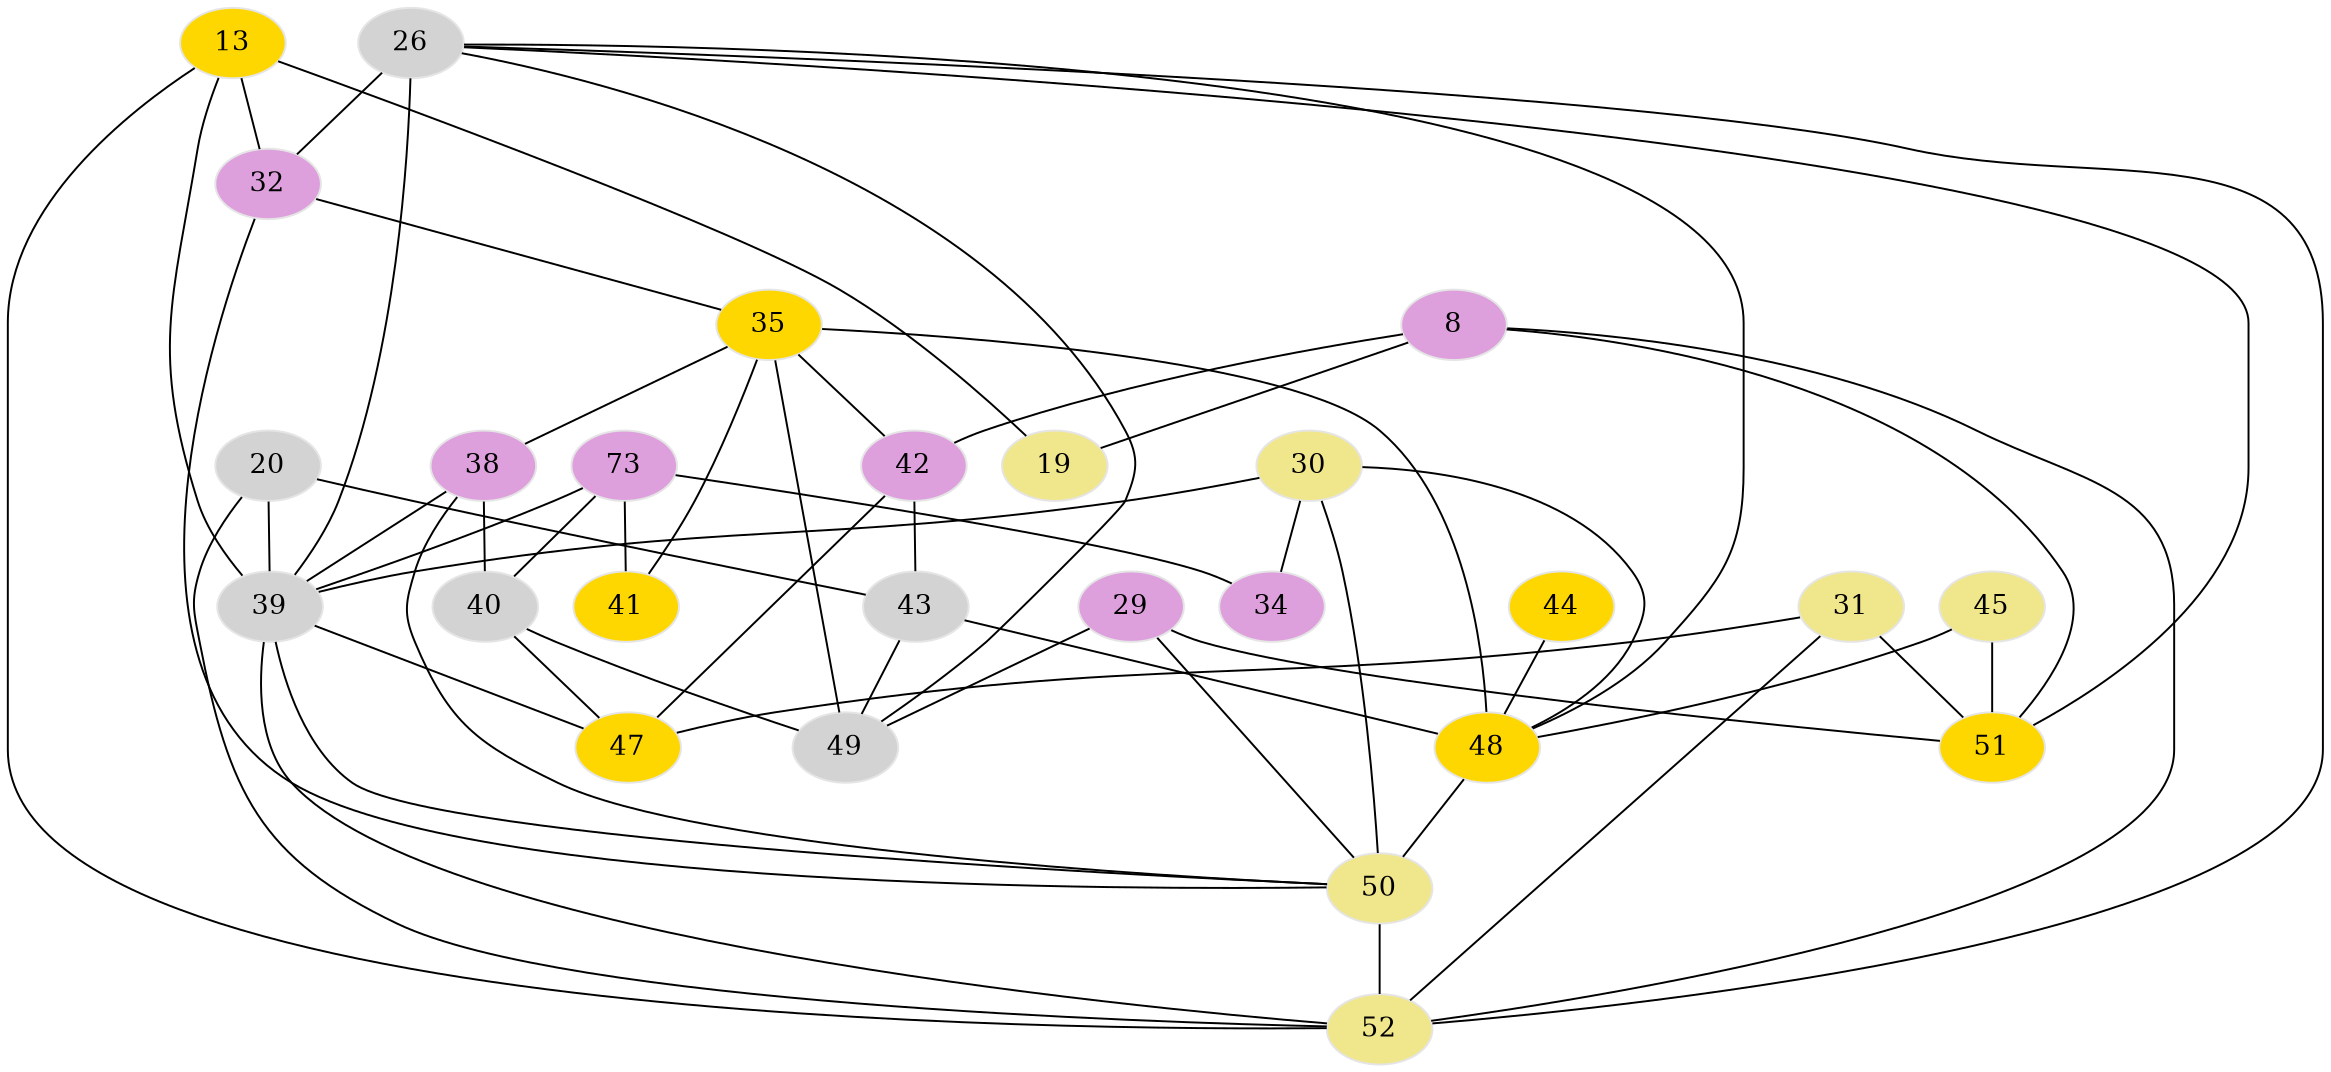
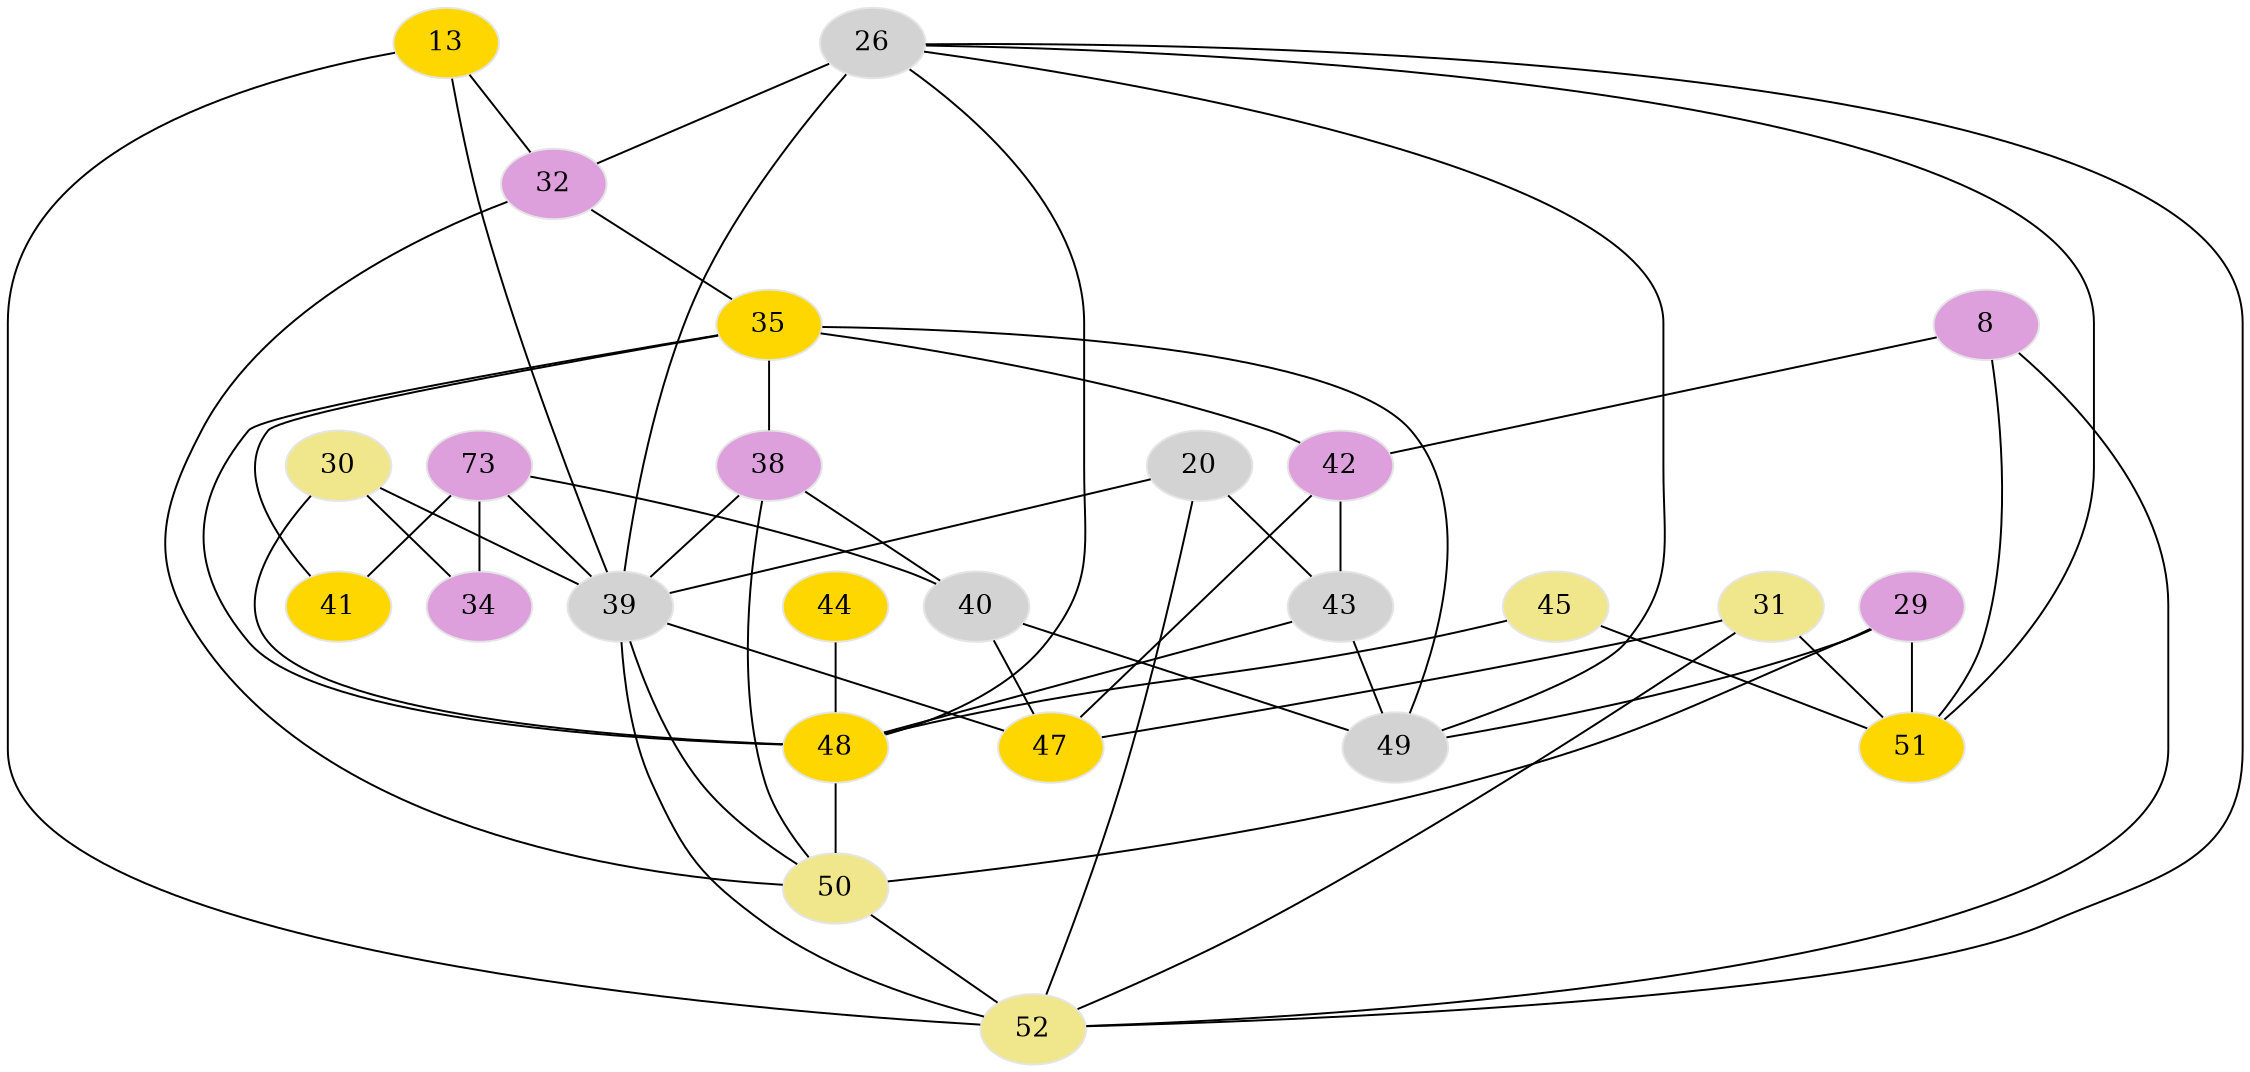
node "19": removed
edge "30" -- "50": removed
